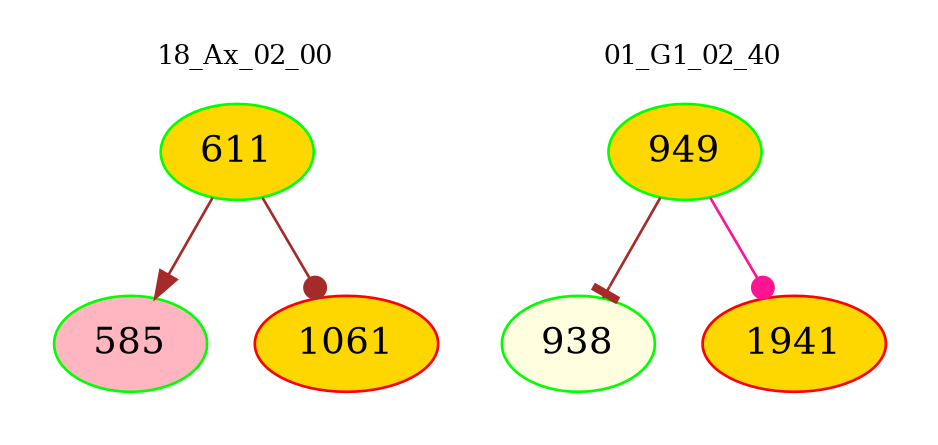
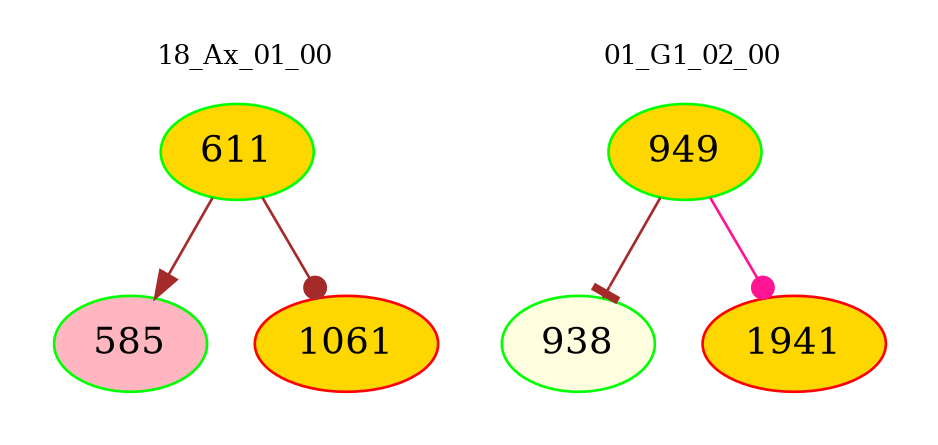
cluster "18_Ax_02_00": label "18_Ax_02_00" -> "18_Ax_01_00"
cluster "01_G1_02_40": label "01_G1_02_40" -> "01_G1_02_00"
